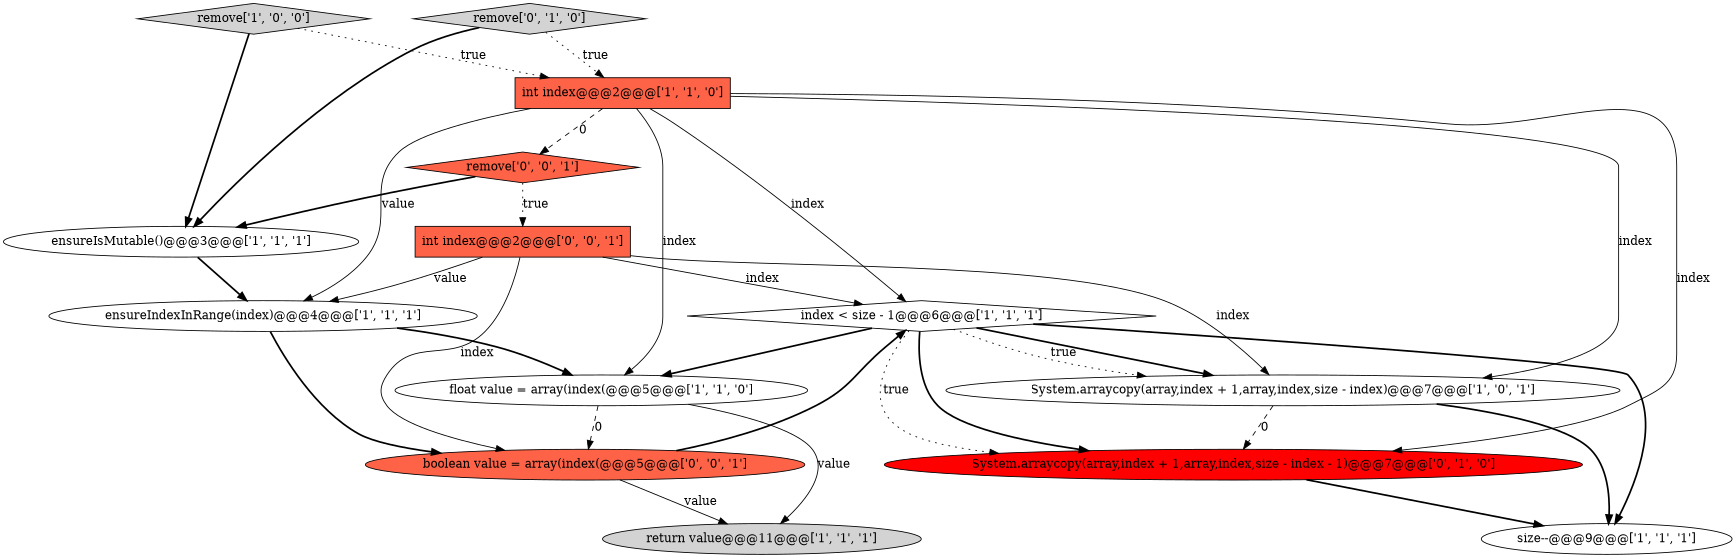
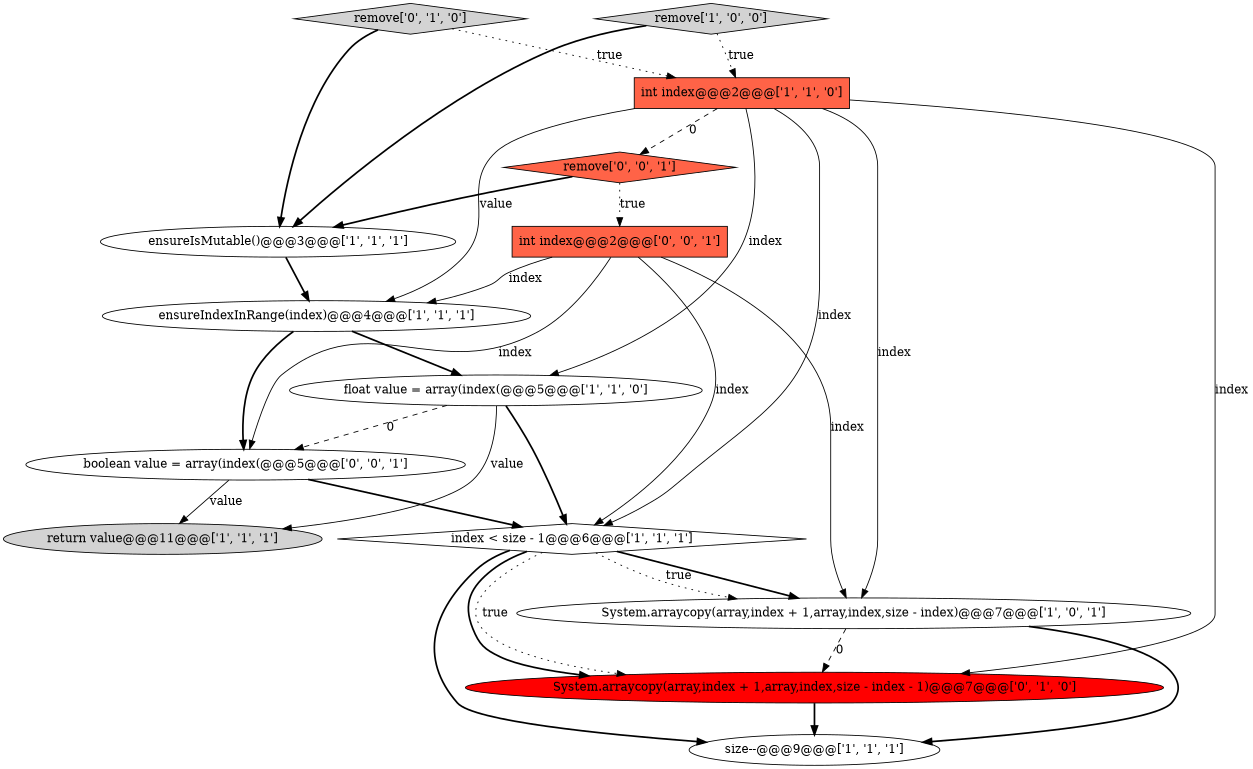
edge "int index@@@2@@@['0', '0', '1']" -> "ensureIndexInRange(index)@@@4@@@['1', '1', '1']": label "value" -> "index"
edge "index < size - 1@@@6@@@['1', '1', '1']" -> "float value = array(index(@@@5@@@['1', '1', '0']": reversed
node "boolean value = array(index(@@@5@@@['0', '0', '1']": fillcolor tomato -> white
